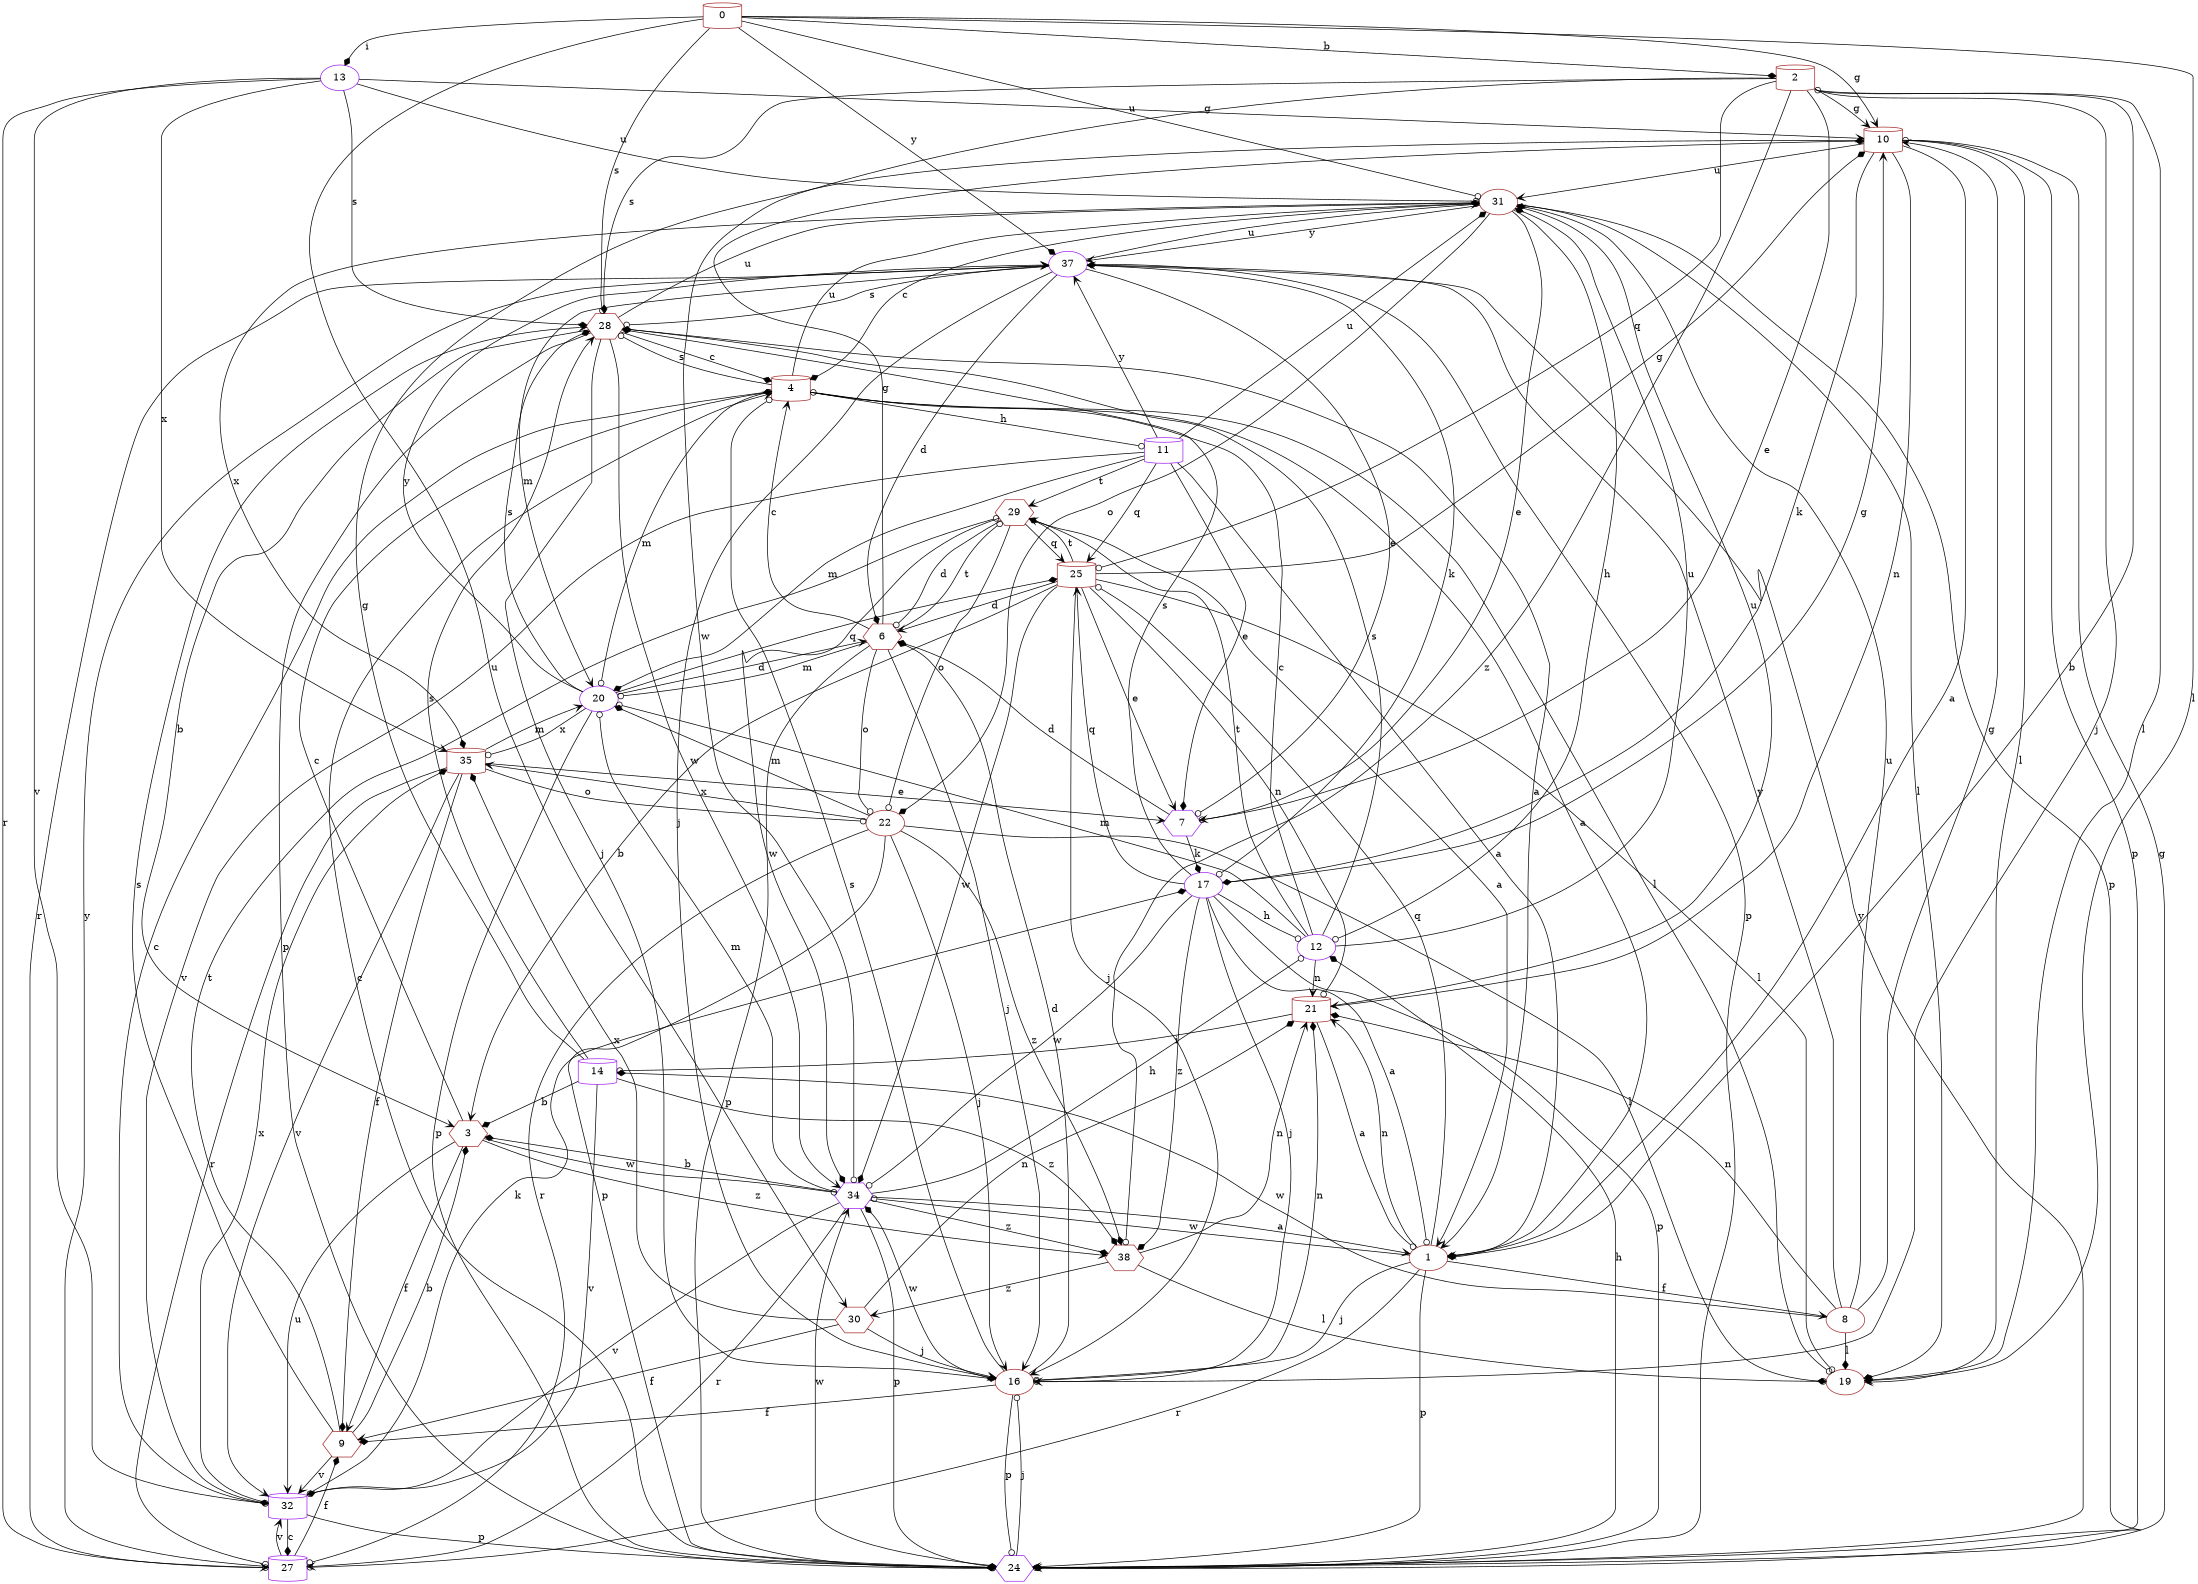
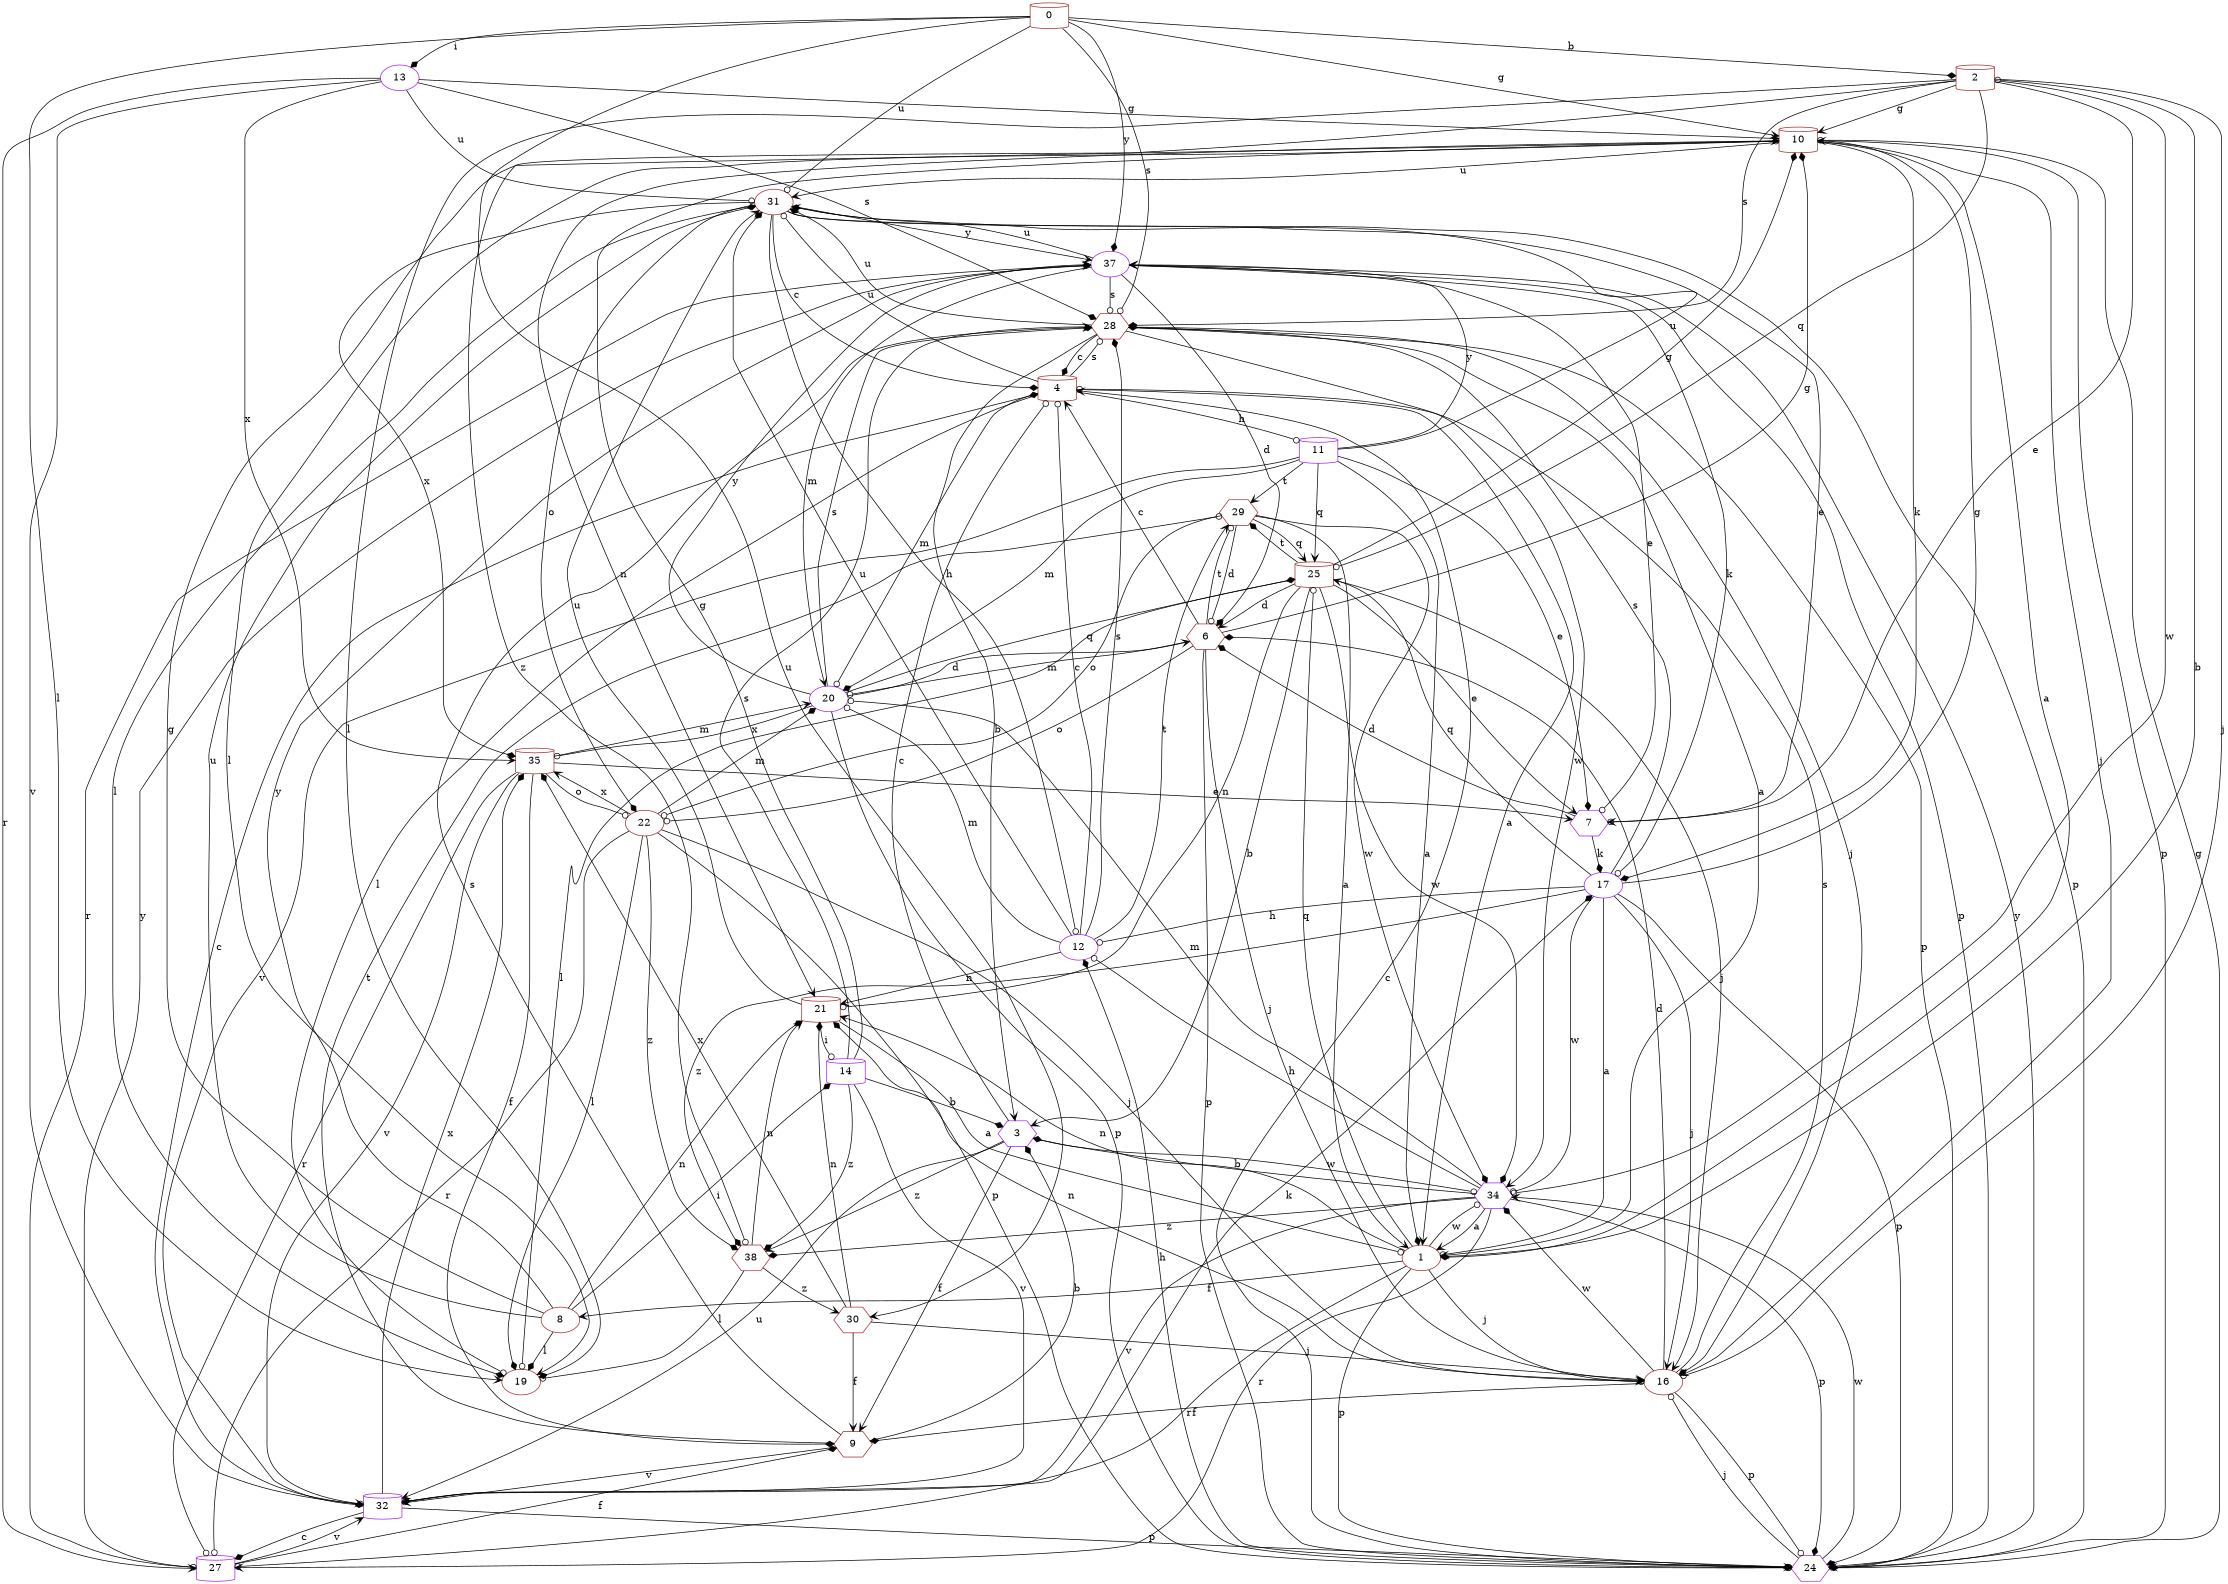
edge "37" -> "16": now "10" -> "16"
node "3": color brown -> purple
edge "8" -> "14": label "w" -> "i"
